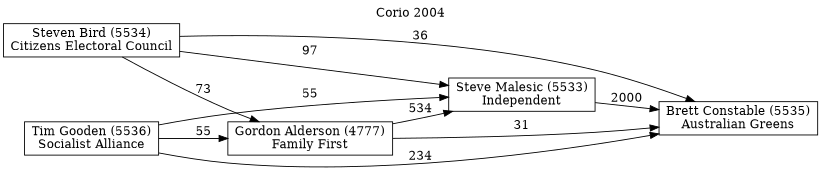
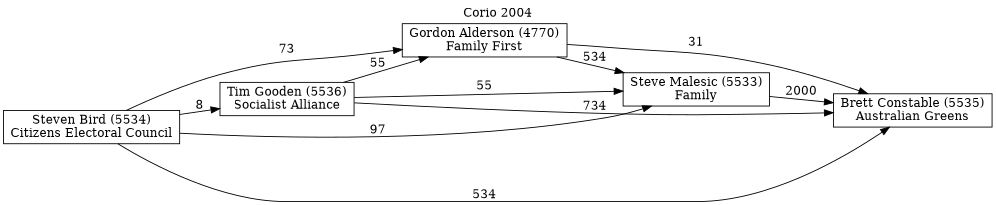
edge "Steven Bird (5534) Citizens Electoral Council" -> "Brett Constable (5535) Australian Greens": label "36" -> "534"
node "Steve Malesic (5533) Independent": label "Steve Malesic (5533) Independent" -> "Steve Malesic (5533) Family"
edge "Steven Bird (5534) Citizens Electoral Council" -> "Tim Gooden (5536) Socialist Alliance": added, label "8"
node "Gordon Alderson (4777) Family First": label "Gordon Alderson (4777) Family First" -> "Gordon Alderson (4770) Family First"
edge "Tim Gooden (5536) Socialist Alliance" -> "Brett Constable (5535) Australian Greens": label "234" -> "734"
